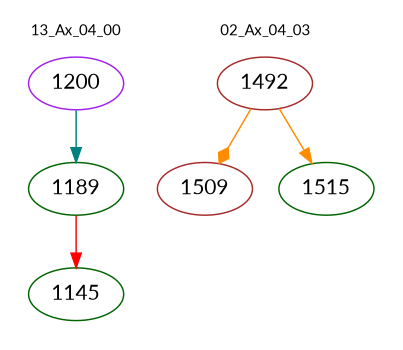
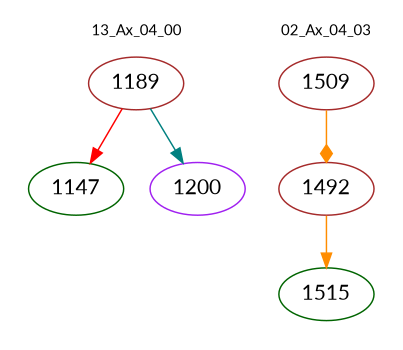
edge "1492" -> "1509": reversed
edge "1200" -> "1189": reversed
node "1189": color darkgreen -> brown
node "1145": label "1145" -> "1147"
